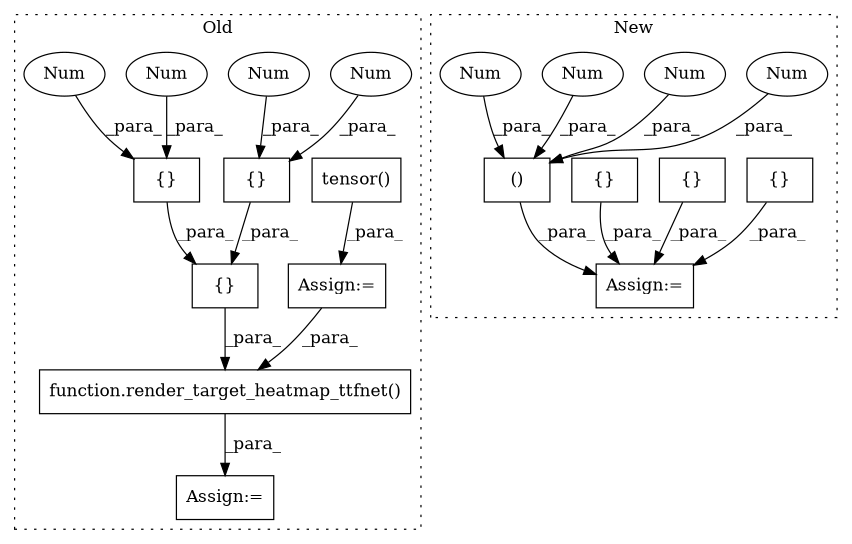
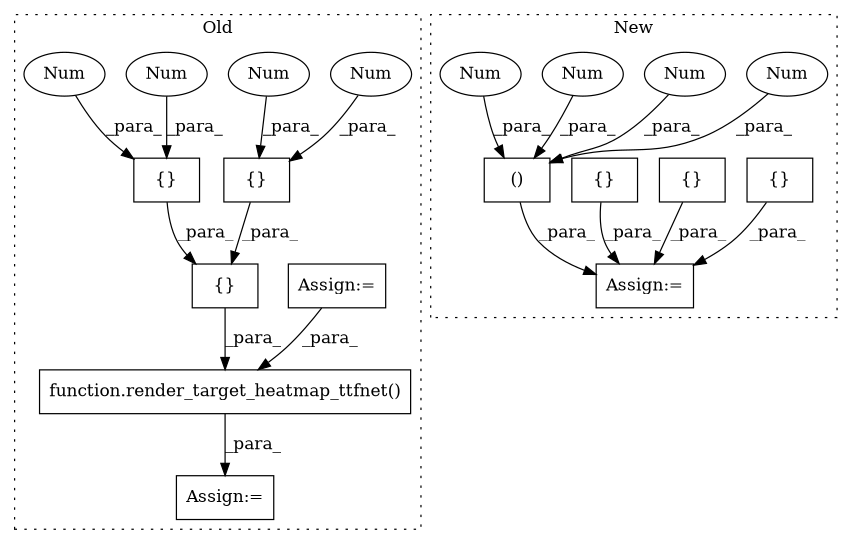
node "tensor()": removed
